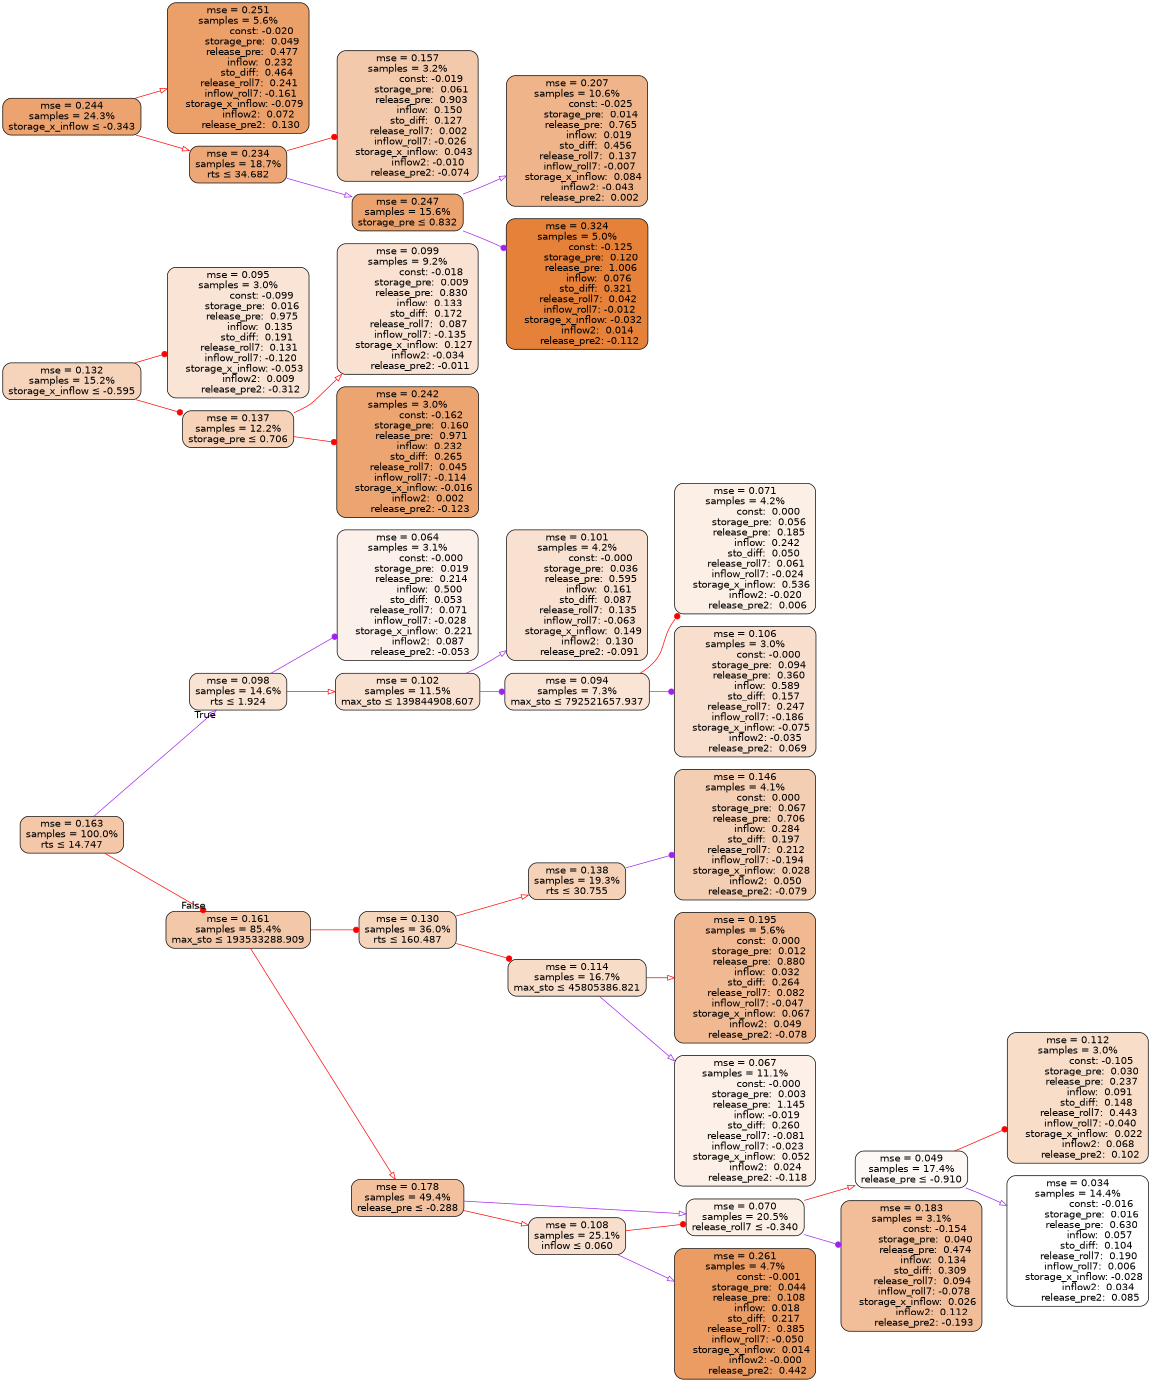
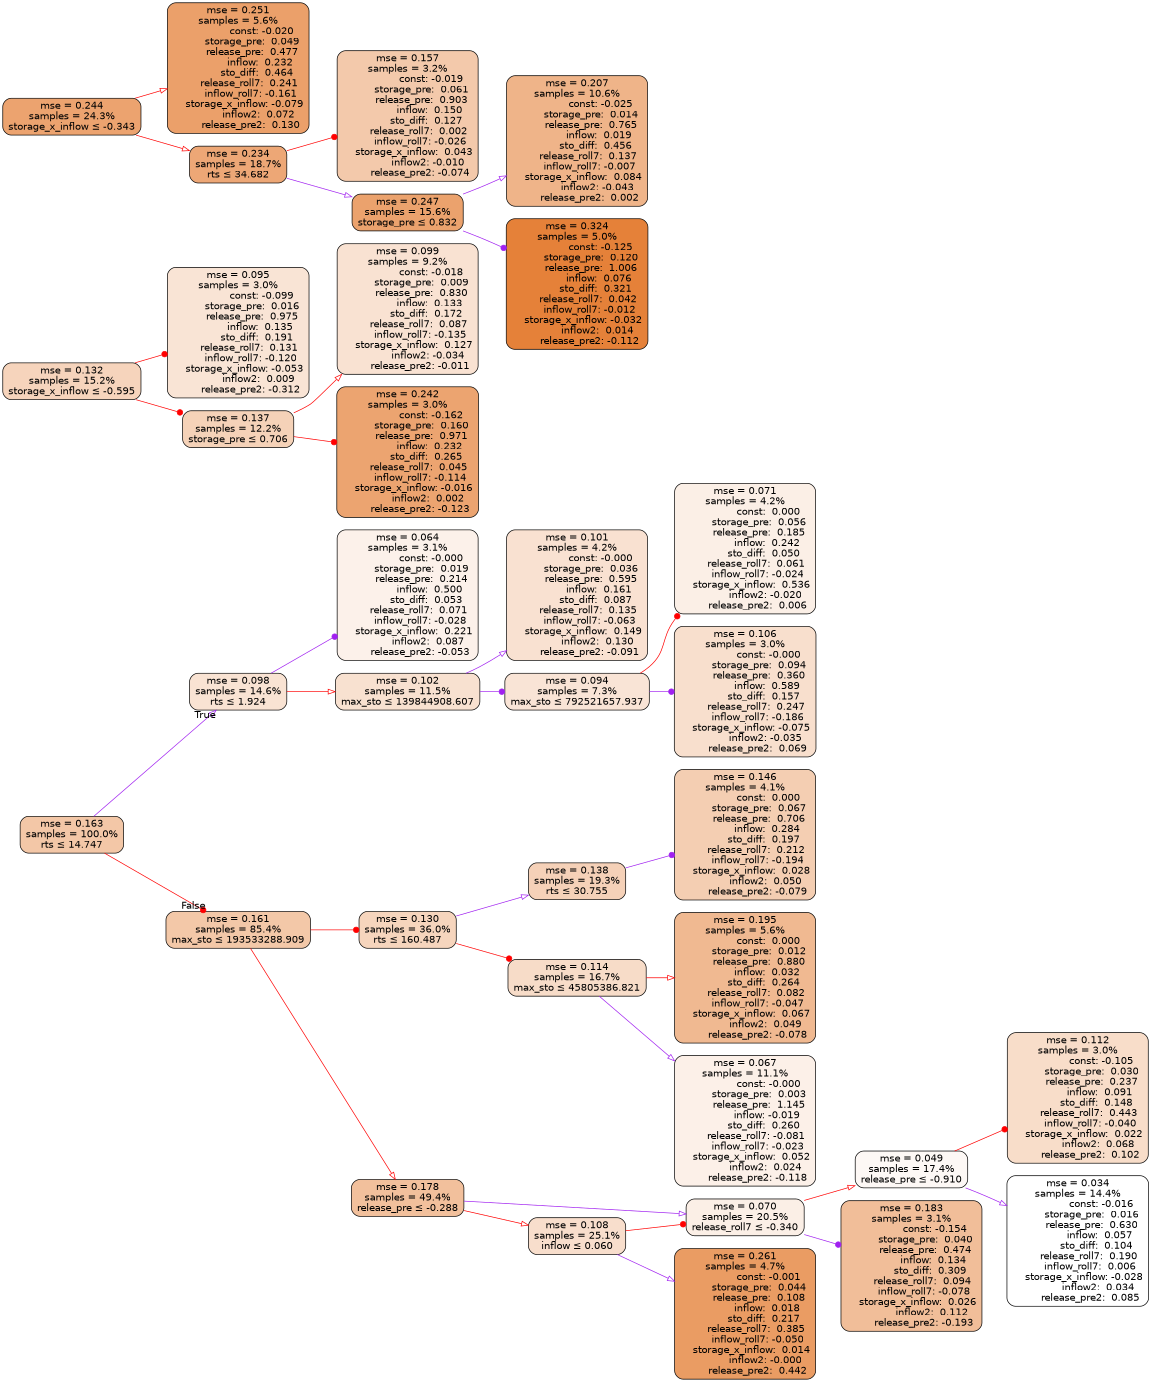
edge "mse = 0.130 samples = 36.0% rts ≤ 160.487" -> "mse = 0.138 samples = 19.3% rts ≤ 30.755": color red -> purple
